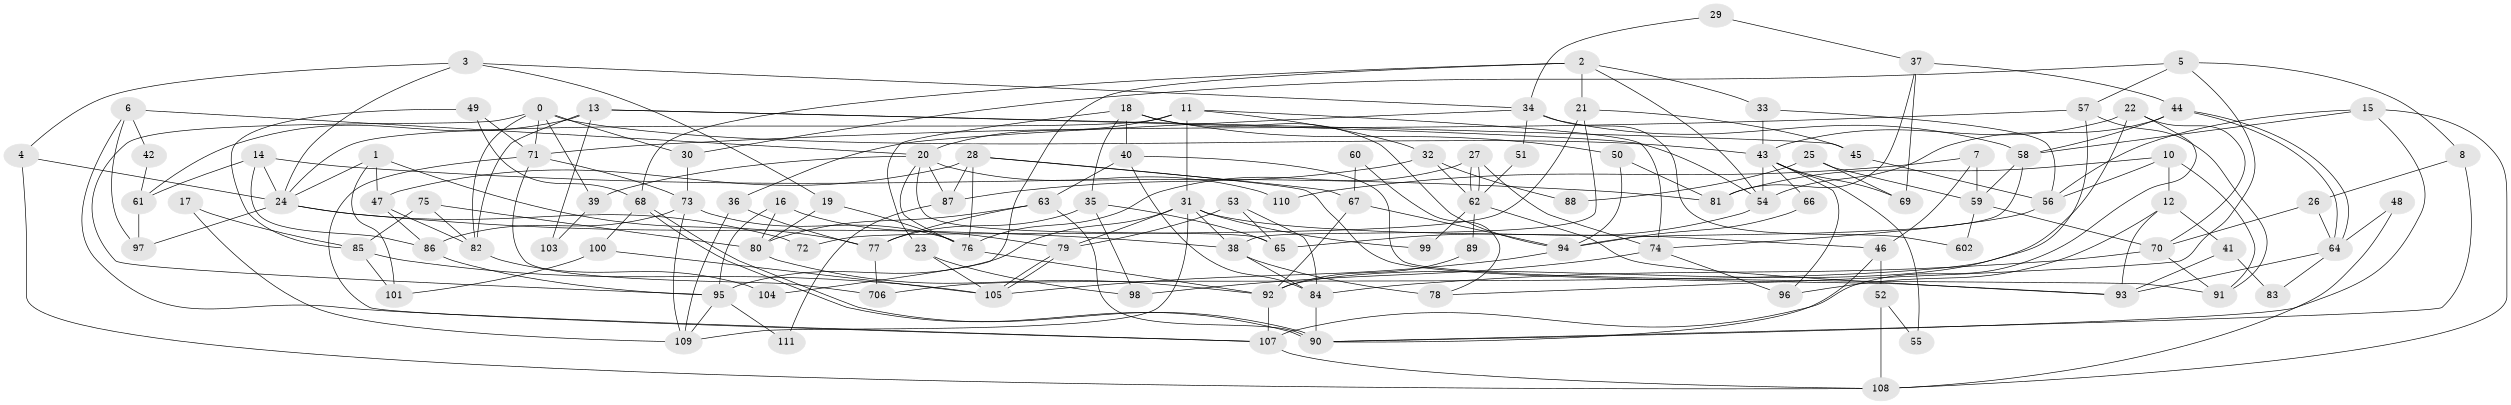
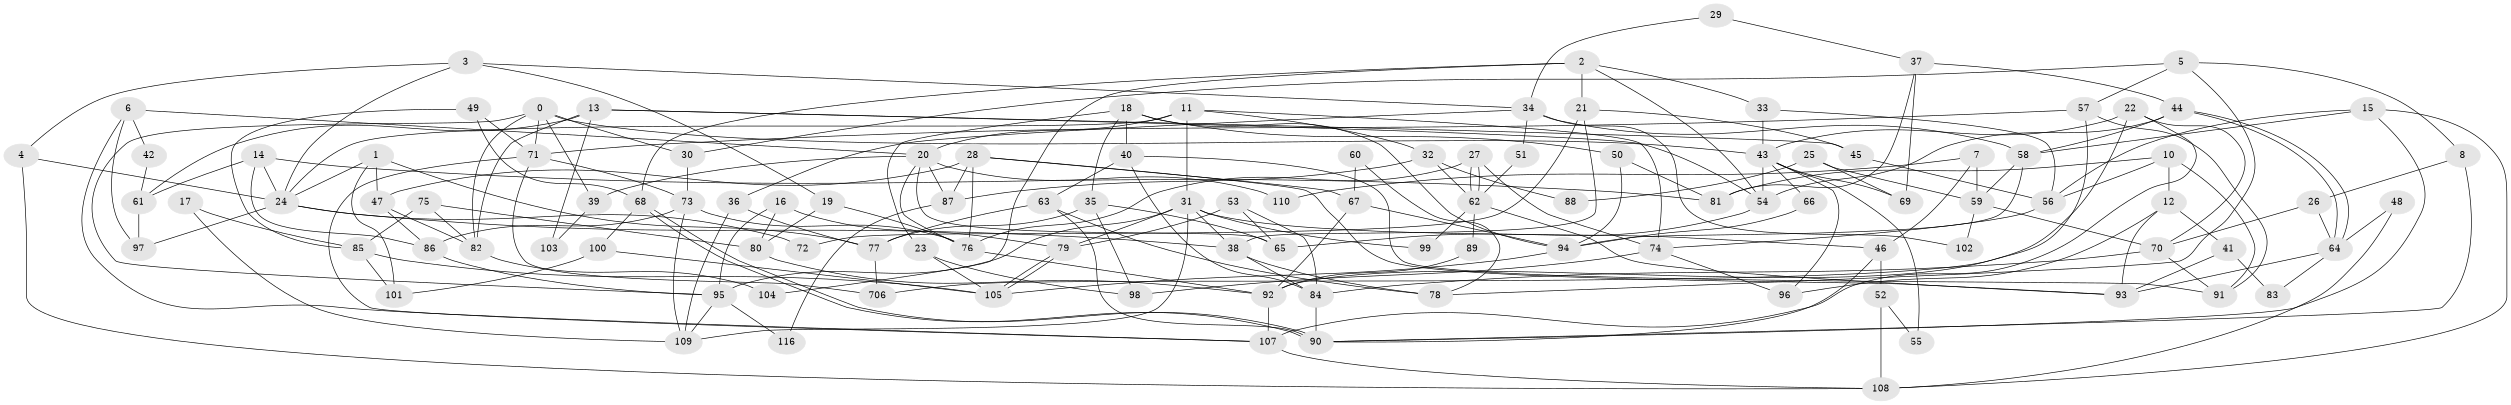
edge "63" -- "80": now "63" -- "78"
node "602": label "602" -> "102"
node "111": label "111" -> "116"
